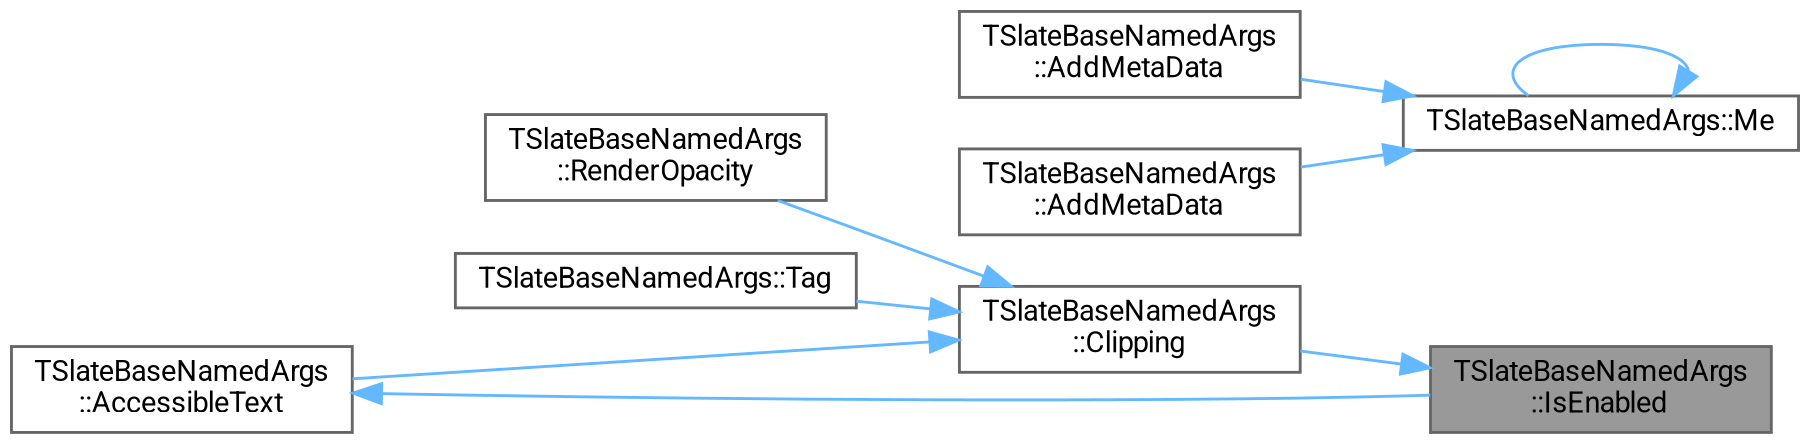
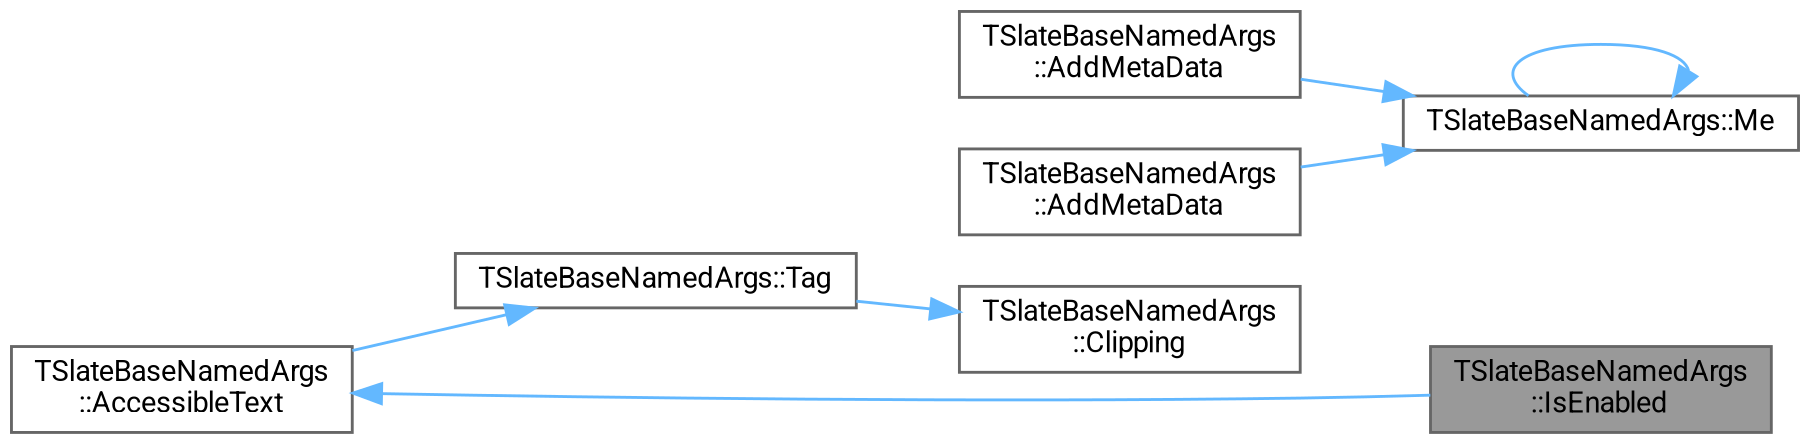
node "TSlateBaseNamedArgs ::RenderOpacity": removed
edge "TSlateBaseNamedArgs ::Clipping" -> "TSlateBaseNamedArgs ::IsEnabled": removed
edge "TSlateBaseNamedArgs ::AccessibleText" -> "TSlateBaseNamedArgs ::Clipping": now "TSlateBaseNamedArgs ::AccessibleText" -> "TSlateBaseNamedArgs::Tag"
